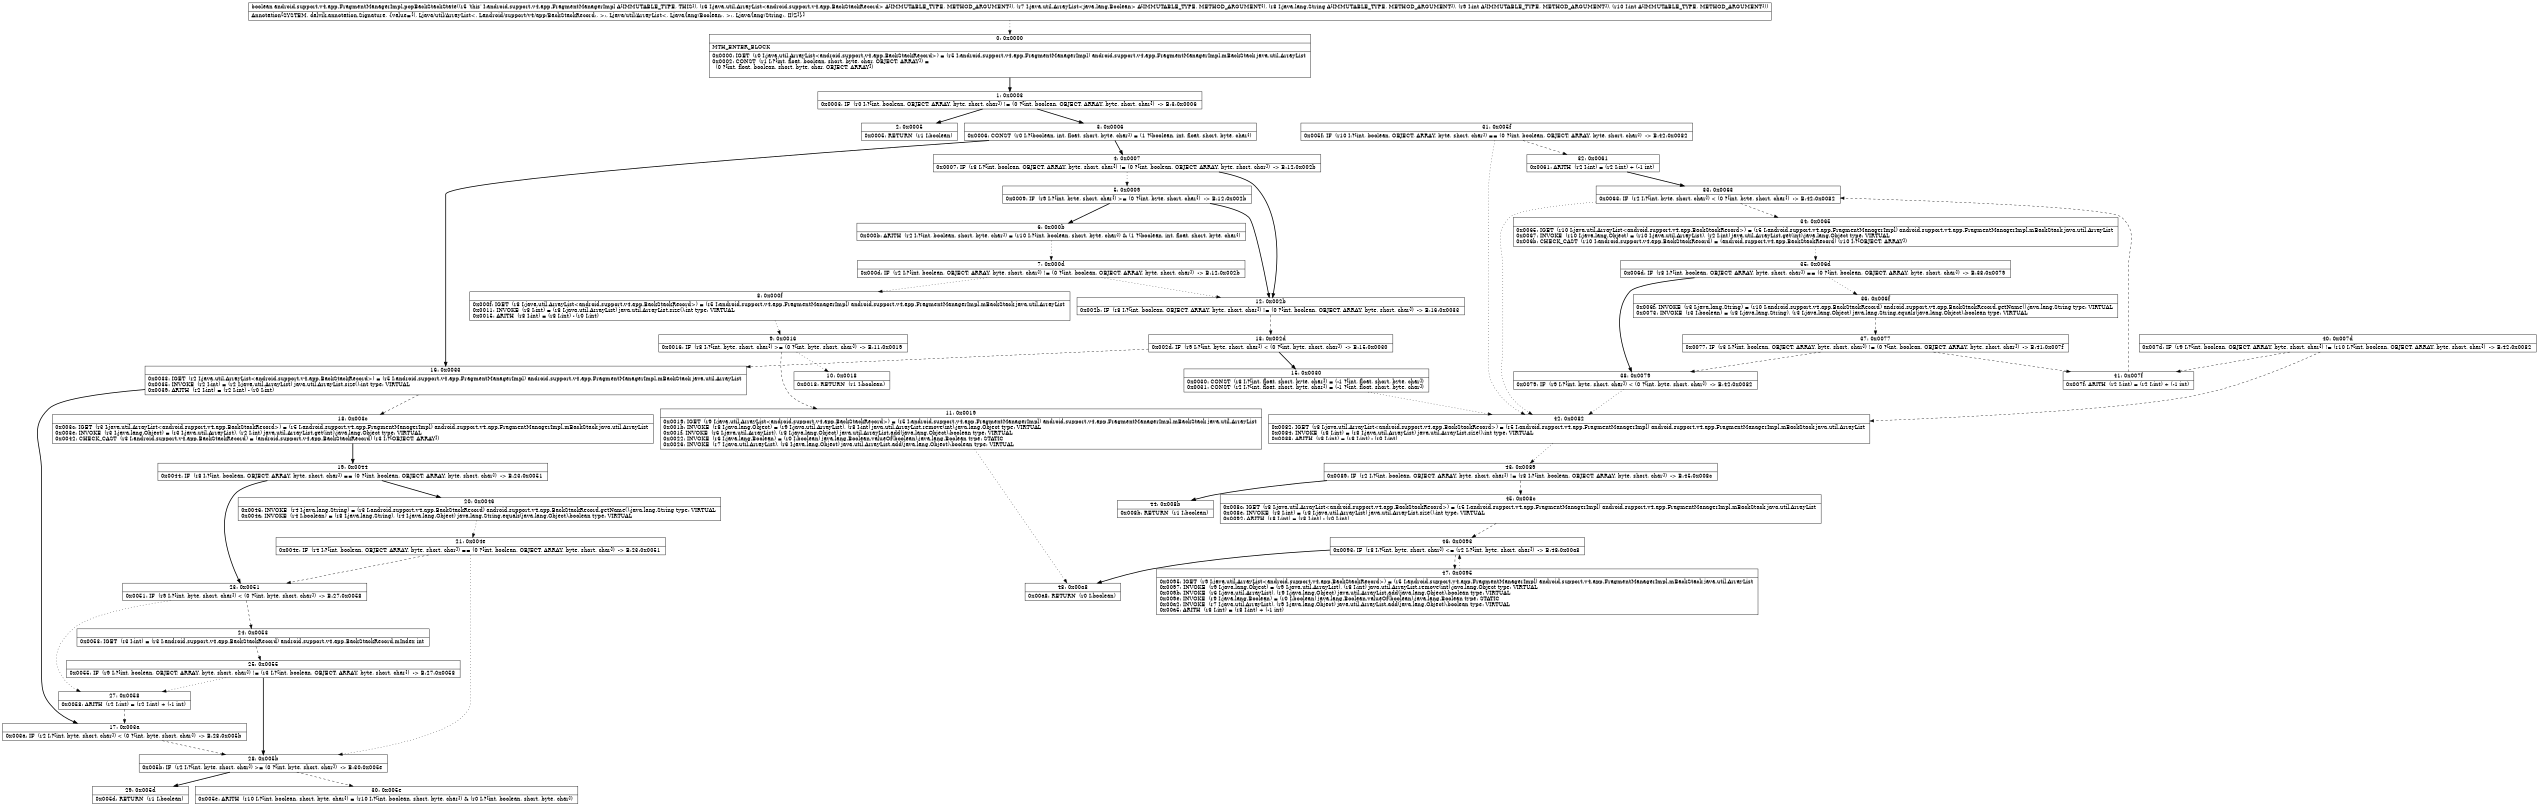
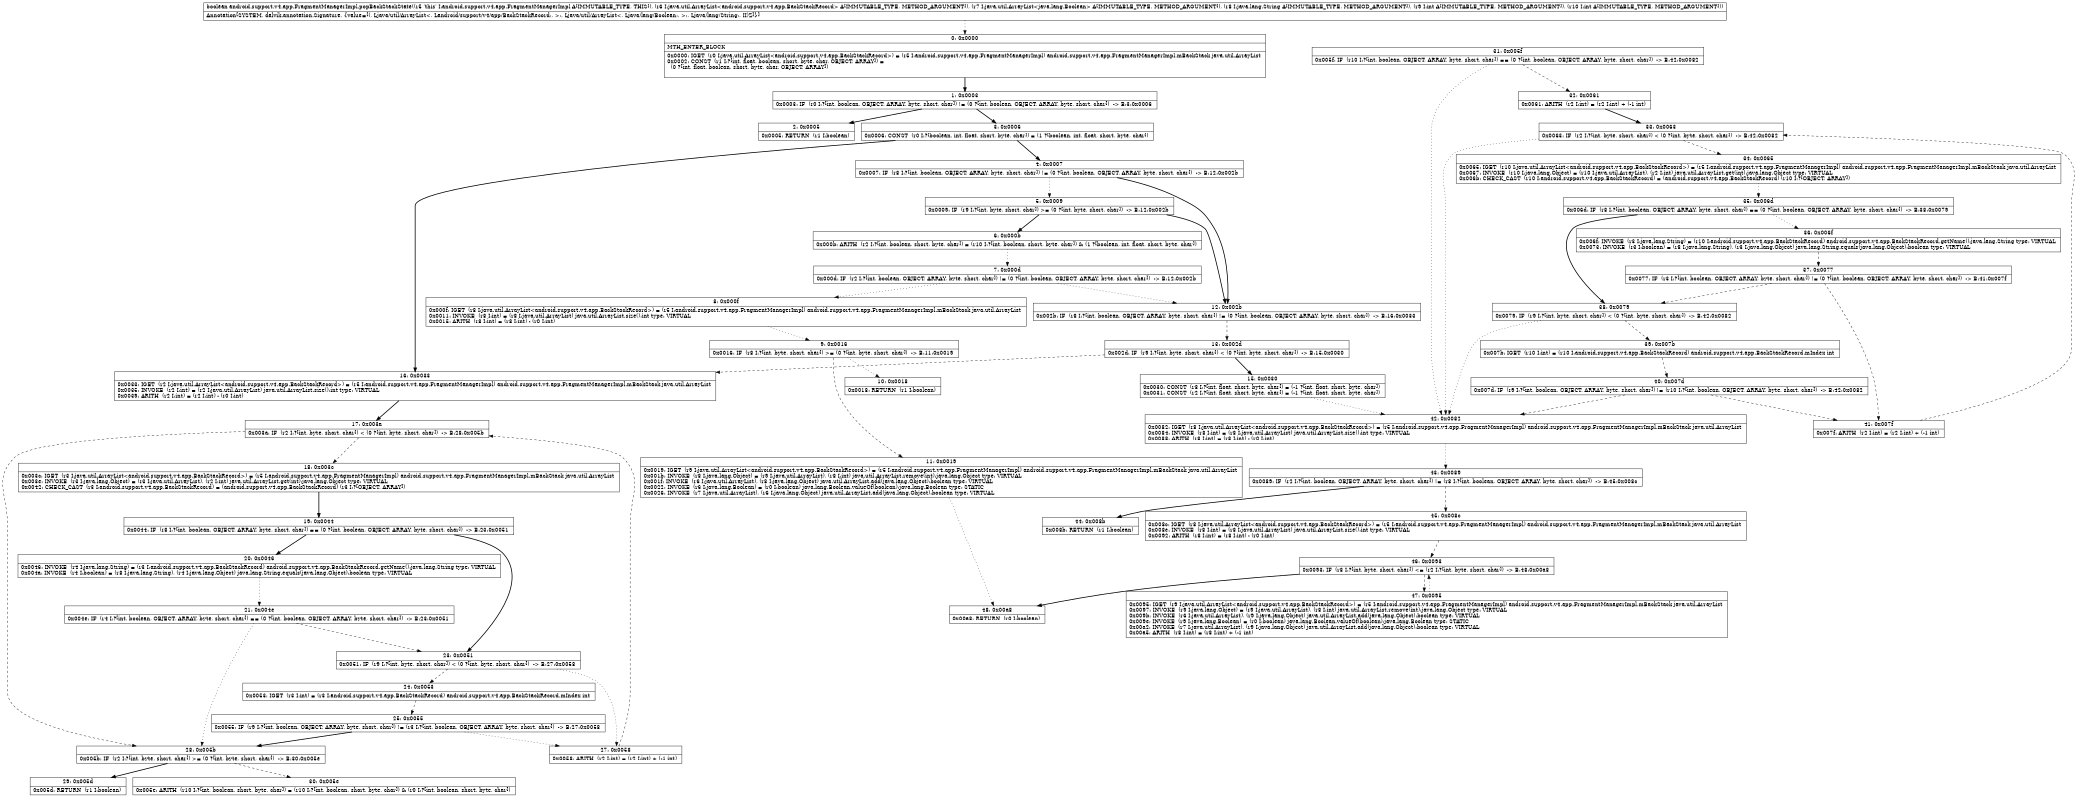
node "39: 0x007b": added
edge "16: 0x0033" -> "18: 0x003c": now "17: 0x003a" -> "18: 0x003c"
